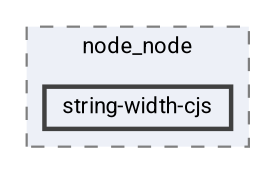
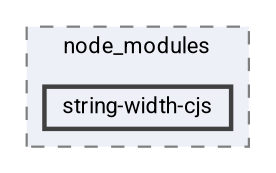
cluster "node_node": label "node_node" -> "node_modules"
